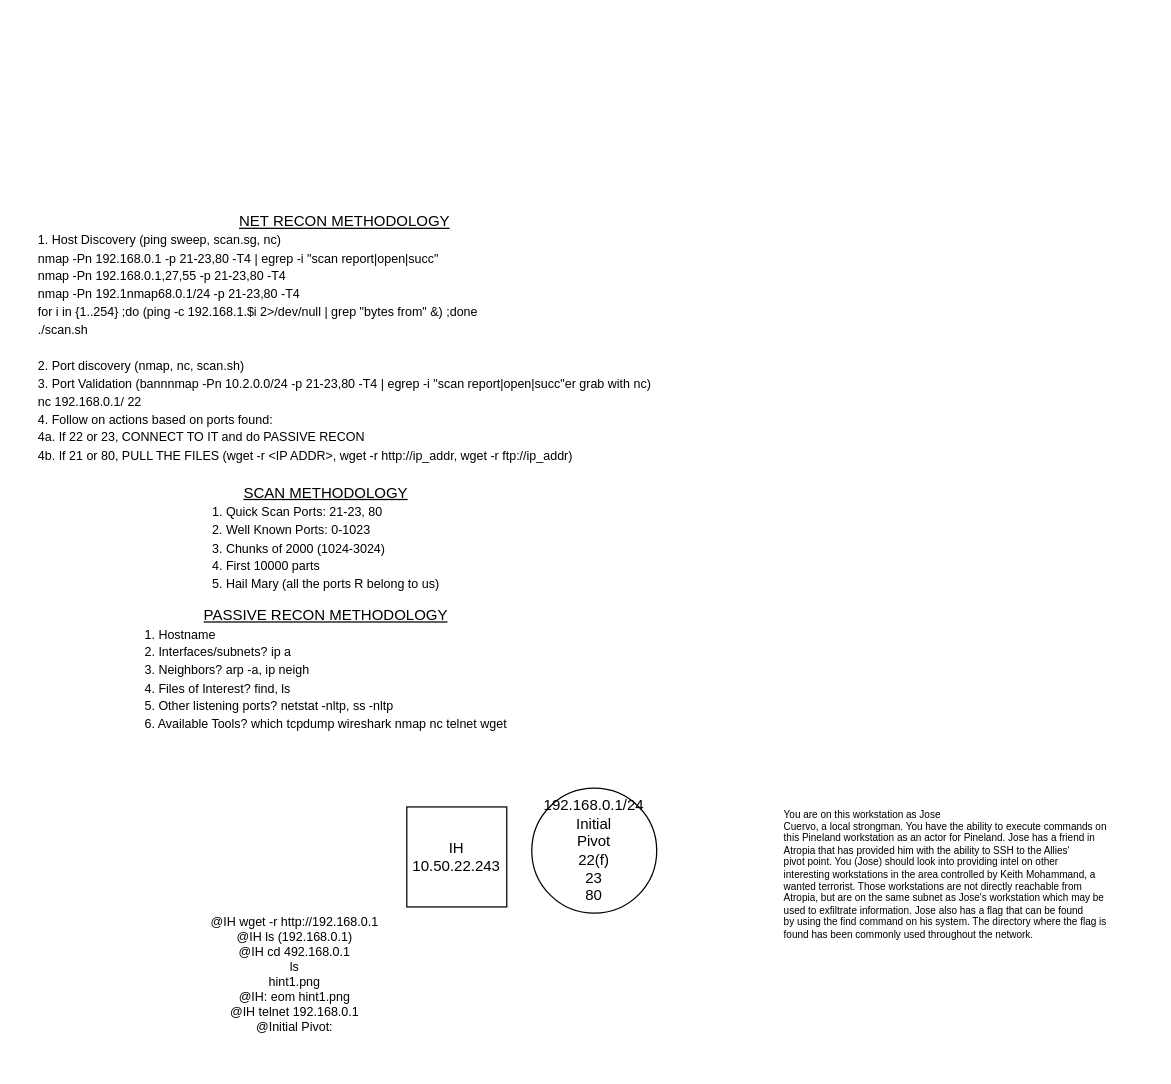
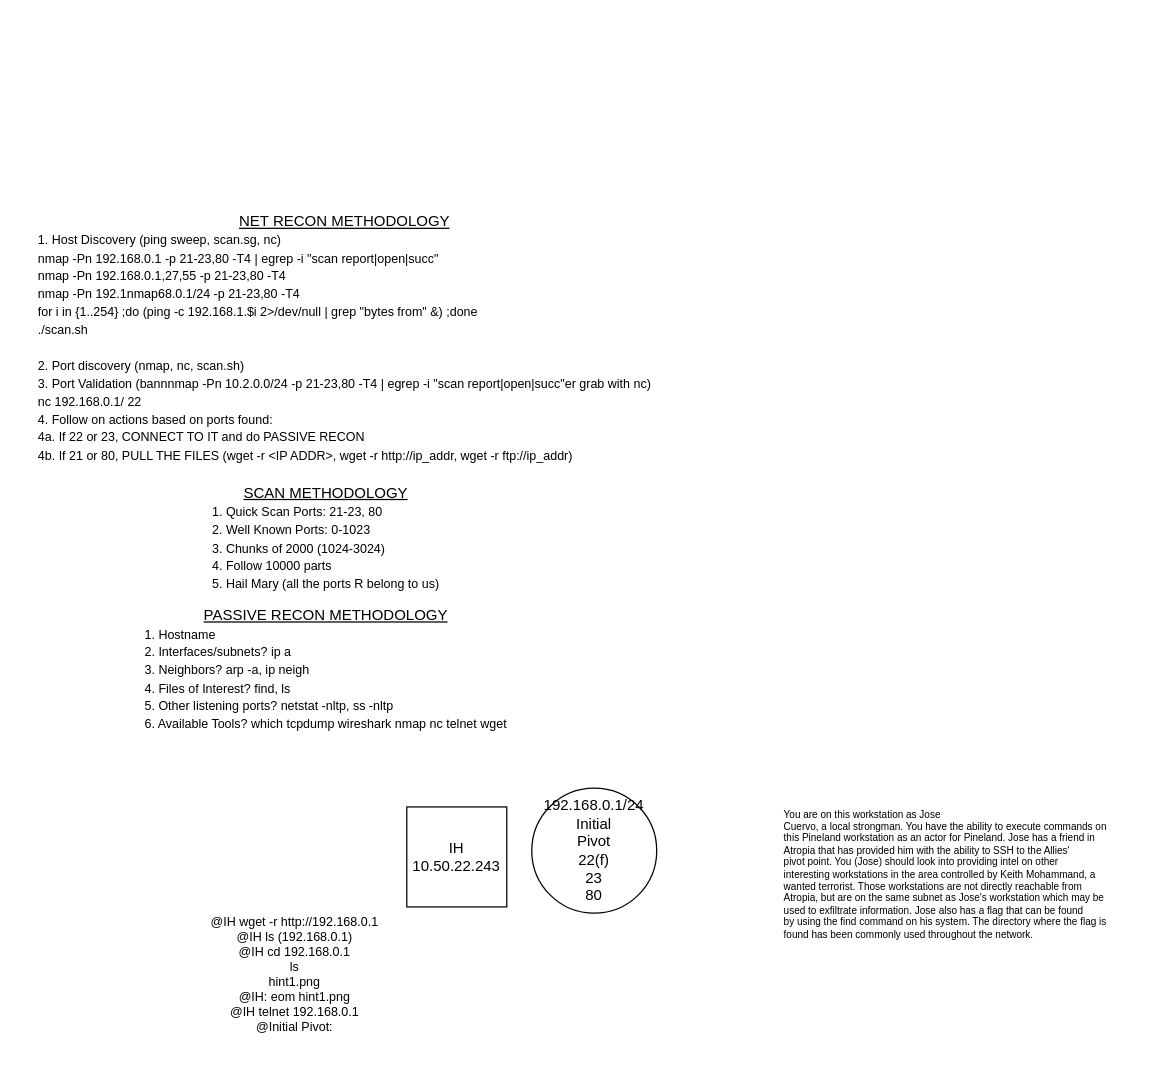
node "SCAN METHODOLOGY 1. Quick Scan Ports: 21-23, 80 2. Well Known Ports: 0-1023 3. Chunks of 2000 (1024-3024) 4. First 10000 parts 5. Hail Mary (all the ports R belong to us)": label "SCAN METHODOLOGY 1. Quick Scan Ports: 21-23, 80 2. Well Known Ports: 0-1023 3. Chunks of 2000 (1024-3024) 4. First 10000 parts 5. Hail Mary (all the ports R belong to us)" -> "SCAN METHODOLOGY 1. Quick Scan Ports: 21-23, 80 2. Well Known Ports: 0-1023 3. Chunks of 2000 (1024-3024) 4. Follow 10000 parts 5. Hail Mary (all the ports R belong to us)"
node "@IH wget -r http://192.168.0.1 @IH ls (192.168.0.1) @IH cd 492.168.0.1 ls hint1.png @IH: eom hint1.png @IH telnet 192.168.0.1 @Initial Pivot:": label "@IH wget -r http://192.168.0.1 @IH ls (192.168.0.1) @IH cd 492.168.0.1 ls hint1.png @IH: eom hint1.png @IH telnet 192.168.0.1 @Initial Pivot:" -> "@IH wget -r http://192.168.0.1 @IH ls (192.168.0.1) @IH cd 192.168.0.1 ls hint1.png @IH: eom hint1.png @IH telnet 192.168.0.1 @Initial Pivot:"
